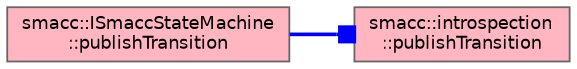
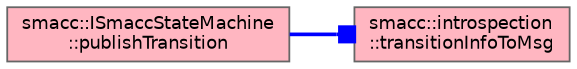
node "smacc::introspection ::publishTransition": label "smacc::introspection ::publishTransition" -> "smacc::introspection ::transitionInfoToMsg"
